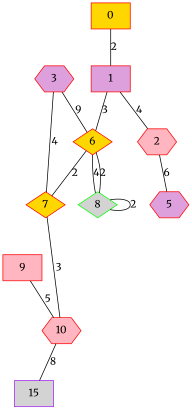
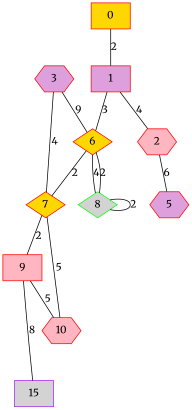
edge "7" -- "9": added, label "2"
edge "7" -- "10": label "3" -> "5"
edge "10" -- "15": now "9" -- "15"
